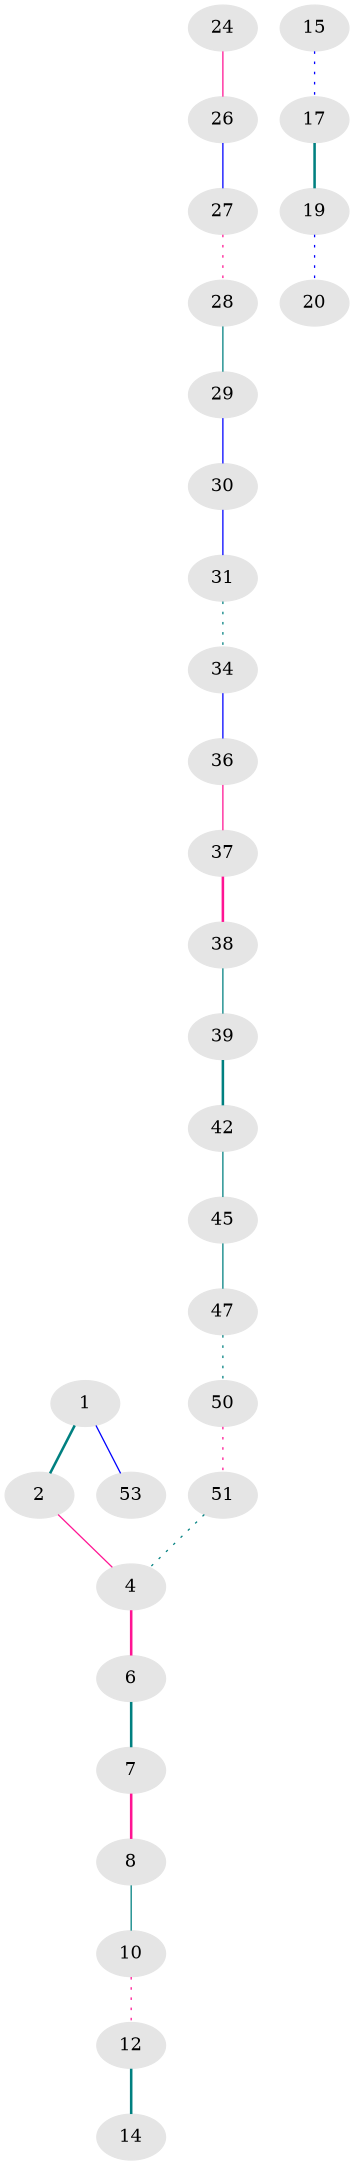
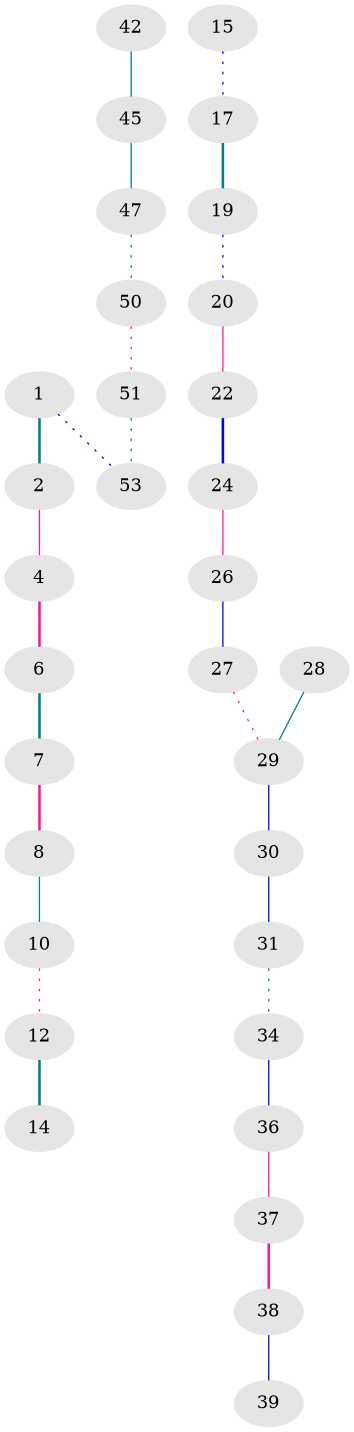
edge "27" -- "28": now "27" -- "29"
node "22": added
edge "38" -- "39": color teal -> blue
edge "39" -- "42": removed
edge "1" -- "53": style solid -> dotted
edge "51" -- "4": now "51" -- "53"
